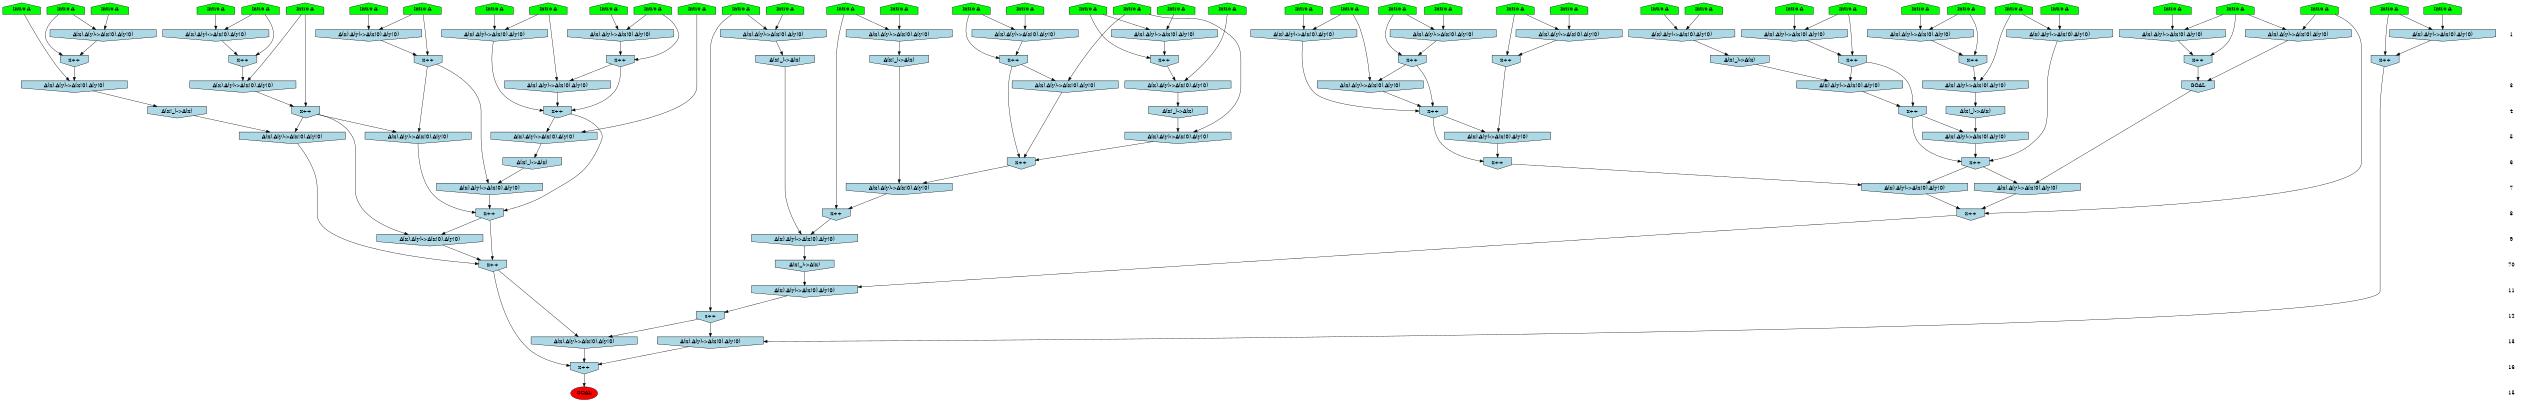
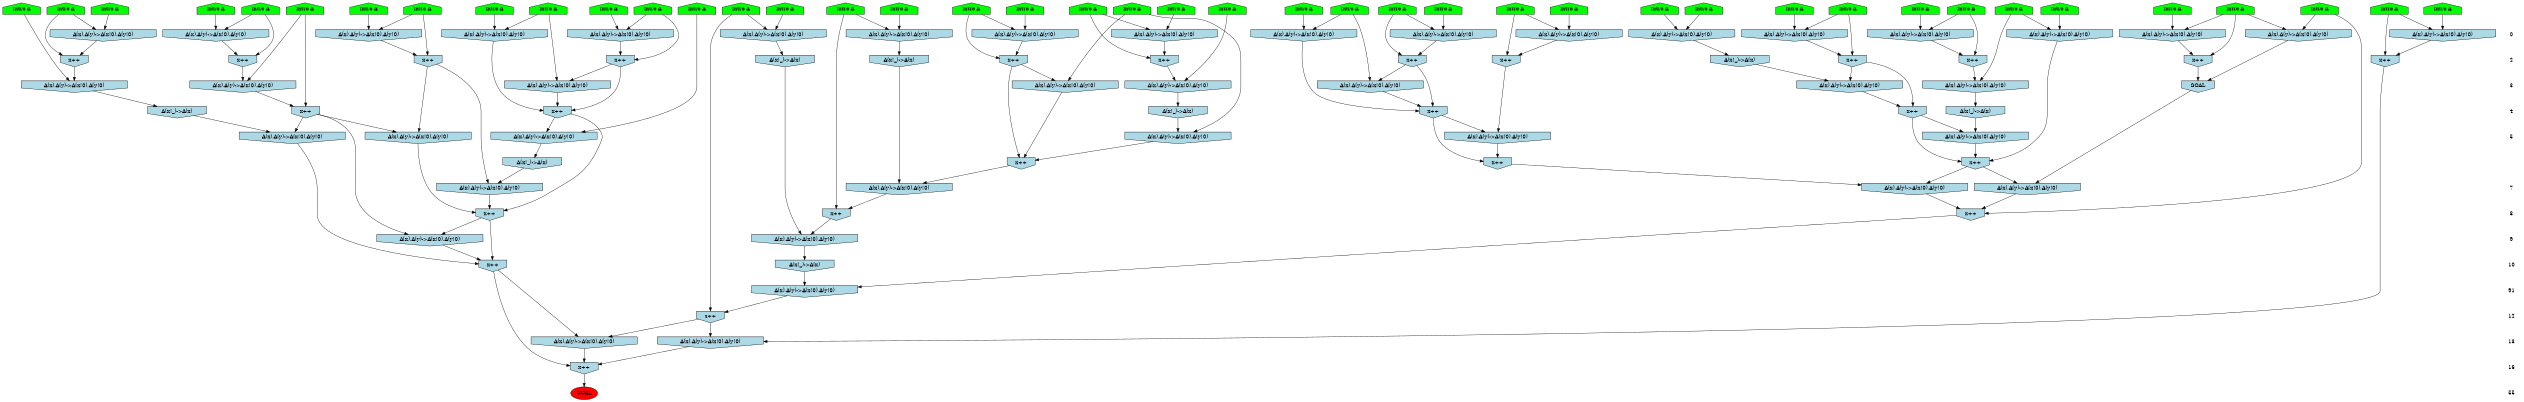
node "1": label "1" -> "0"
node "2": added
node "6": removed
node "70": label "70" -> "10"
node "11": label "11" -> "91"
node "15": label "15" -> "55"
